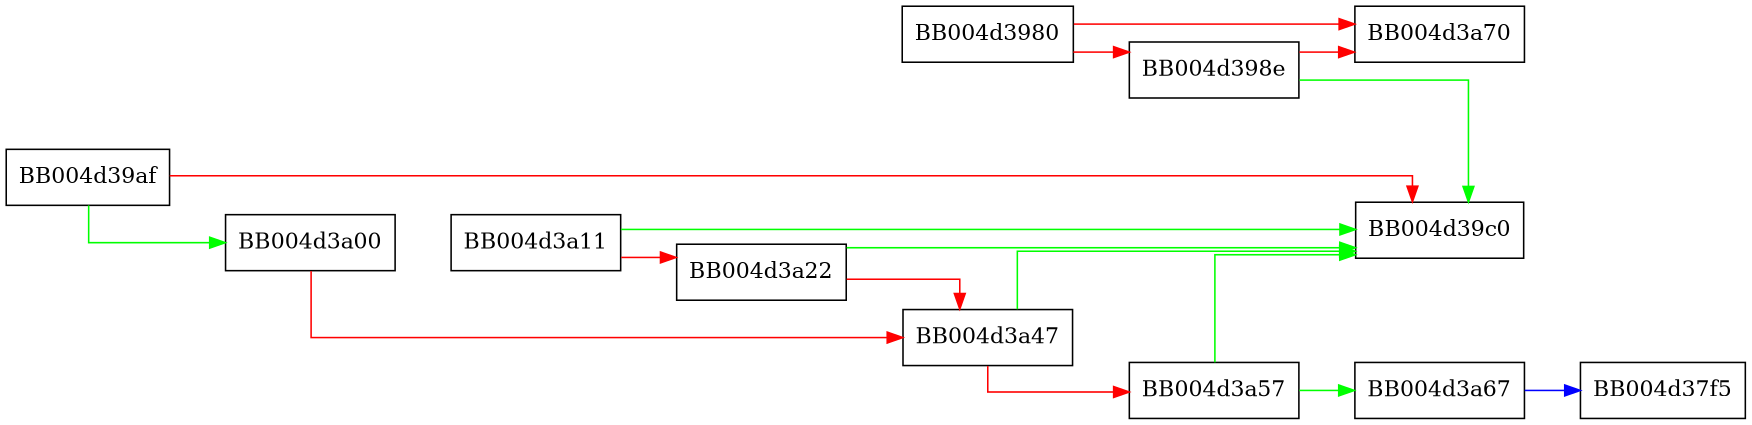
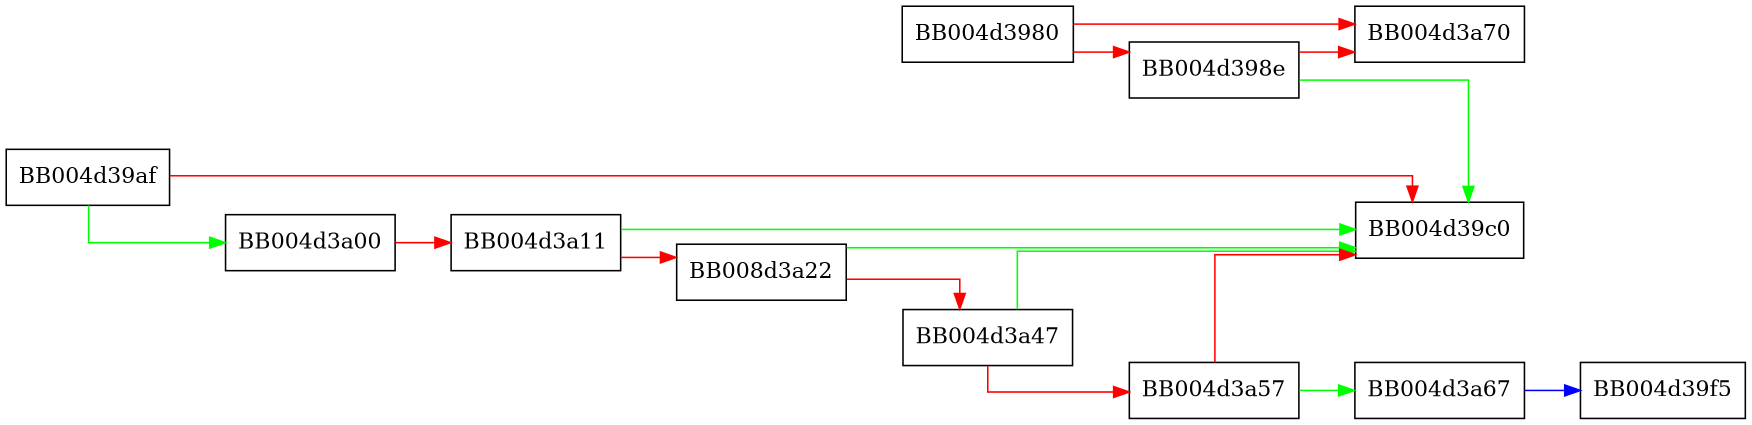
edge "BB004d3a57" -> "BB004d39c0": color green -> red
node "BB004d3a22": label "BB004d3a22" -> "BB008d3a22"
edge "BB004d3a00" -> "BB004d3a47": now "BB004d3a00" -> "BB004d3a11"
node "BB004d37f5": label "BB004d37f5" -> "BB004d39f5"
